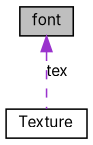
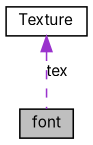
edge "Texture" -> "font": reversed
